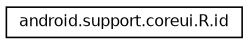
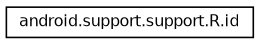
node "android.support.coreui.R.id": label "android.support.coreui.R.id" -> "android.support.support.R.id"
